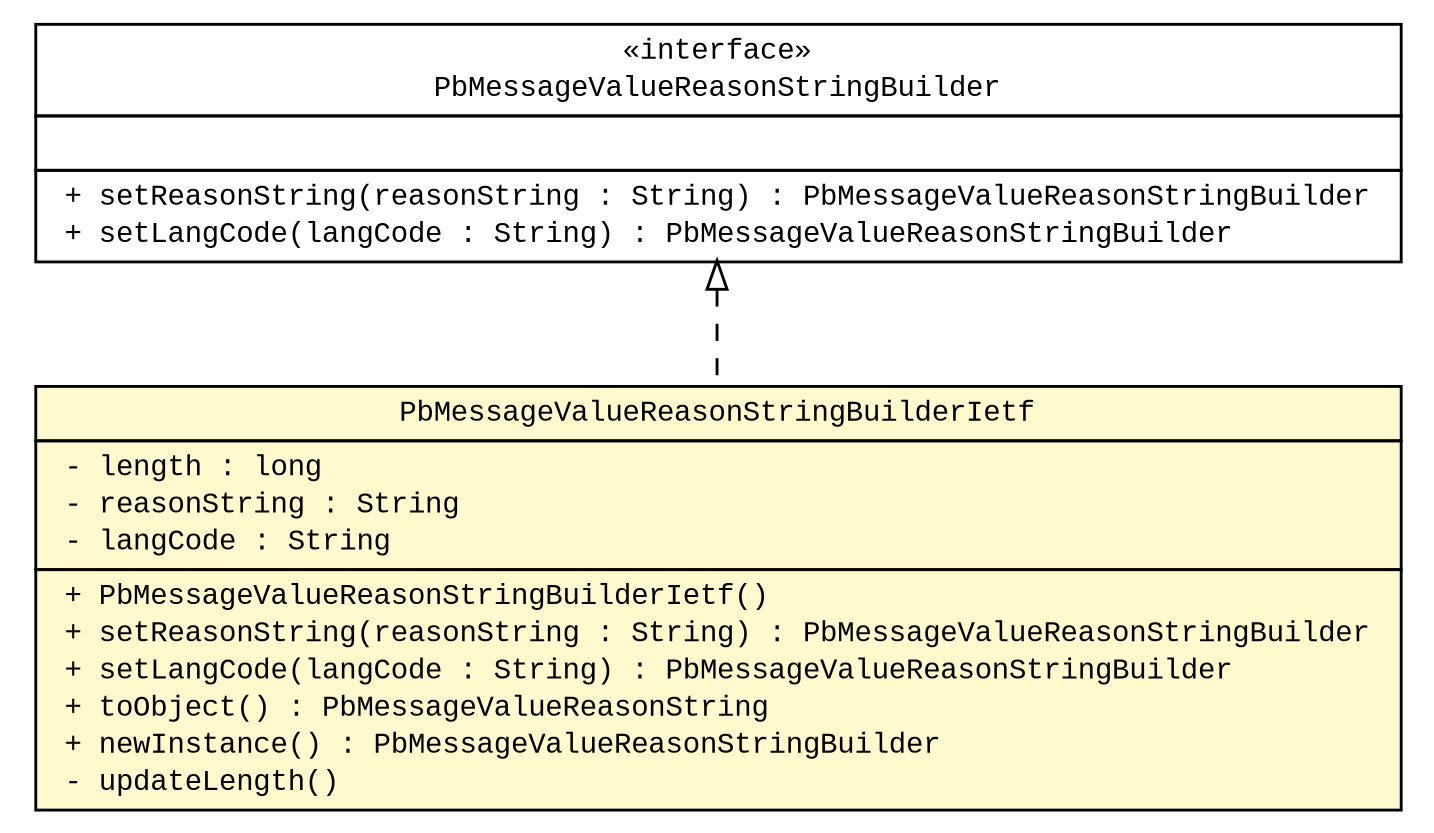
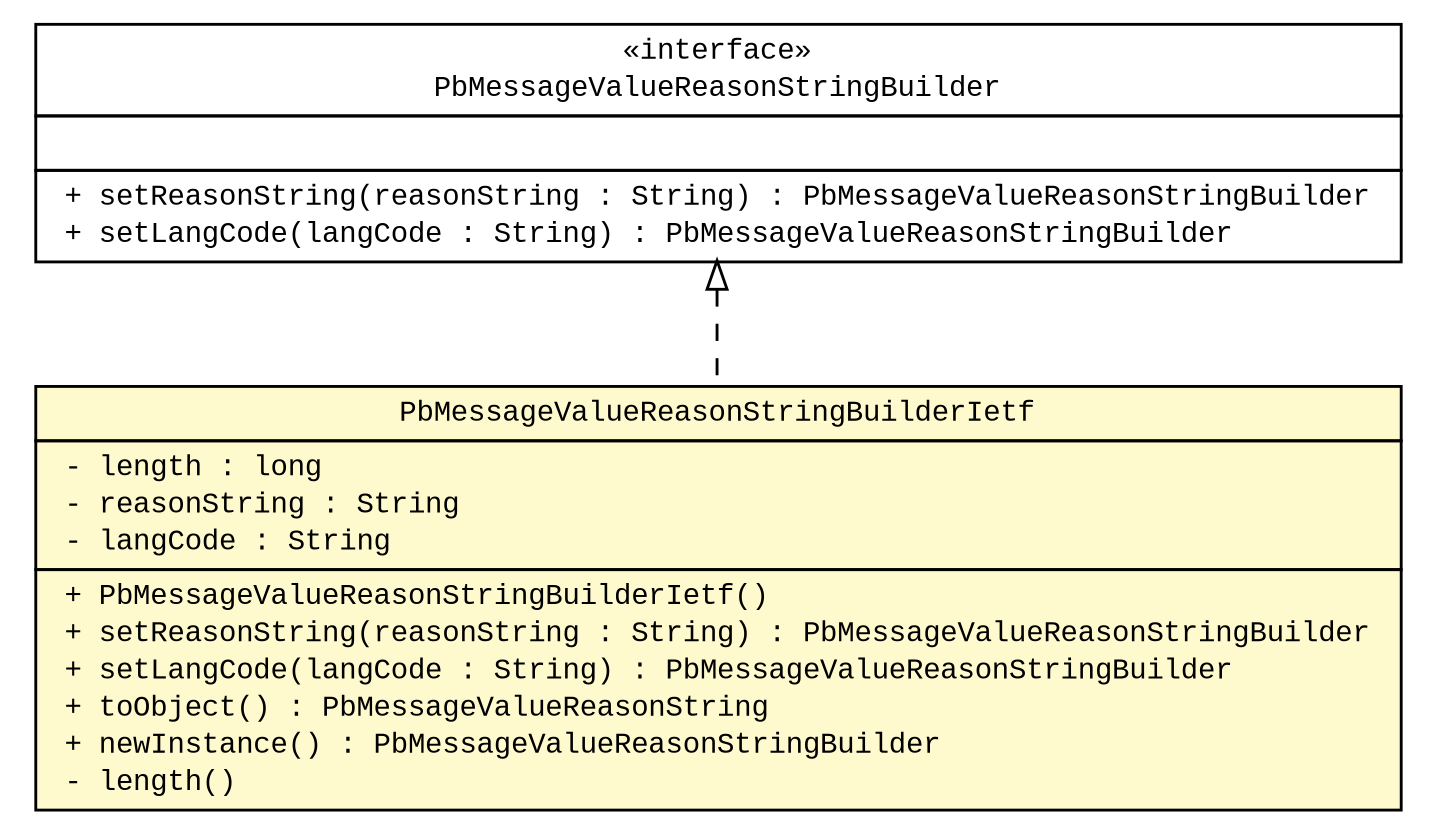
node "PbMessageValueReasonStringBuilderIetf": text "- updateLength()" -> "- length()"
